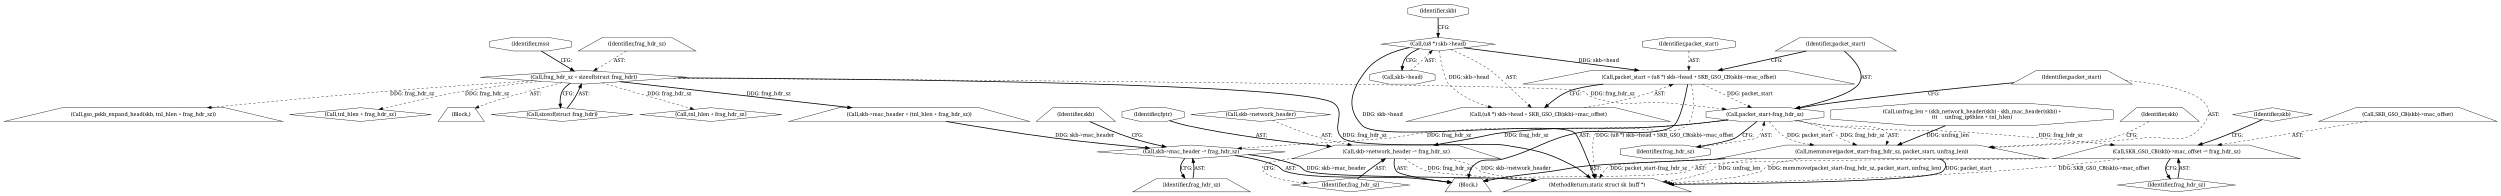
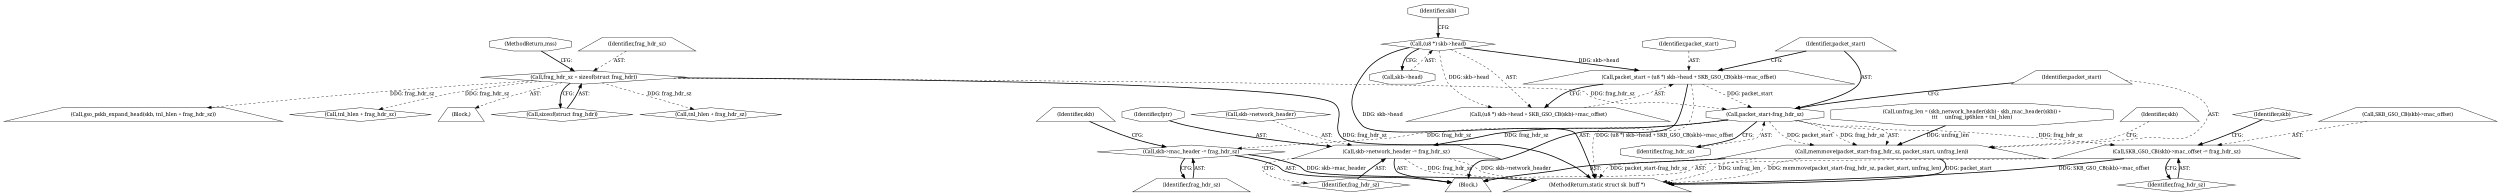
node "(Identifier,mss)": label "(Identifier,mss)" -> "(MethodReturn,mss)"
node "(Call,skb->mac_header < (tnl_hlen + frag_hdr_sz))": removed
edge "(Call,SKB_GSO_CB(skb)->mac_offset -= frag_hdr_sz)" -> "(MethodReturn,static struct sk_buff *)": style dashed -> bold
